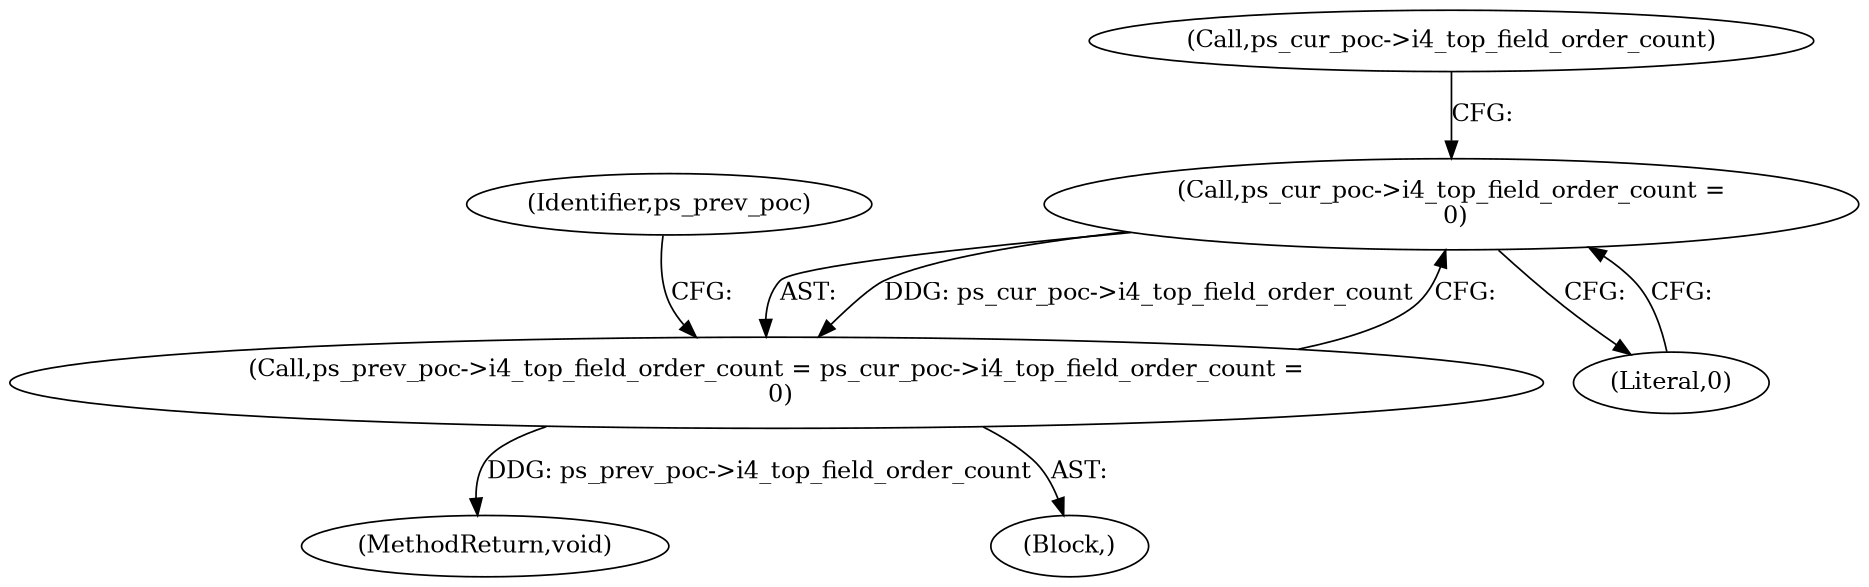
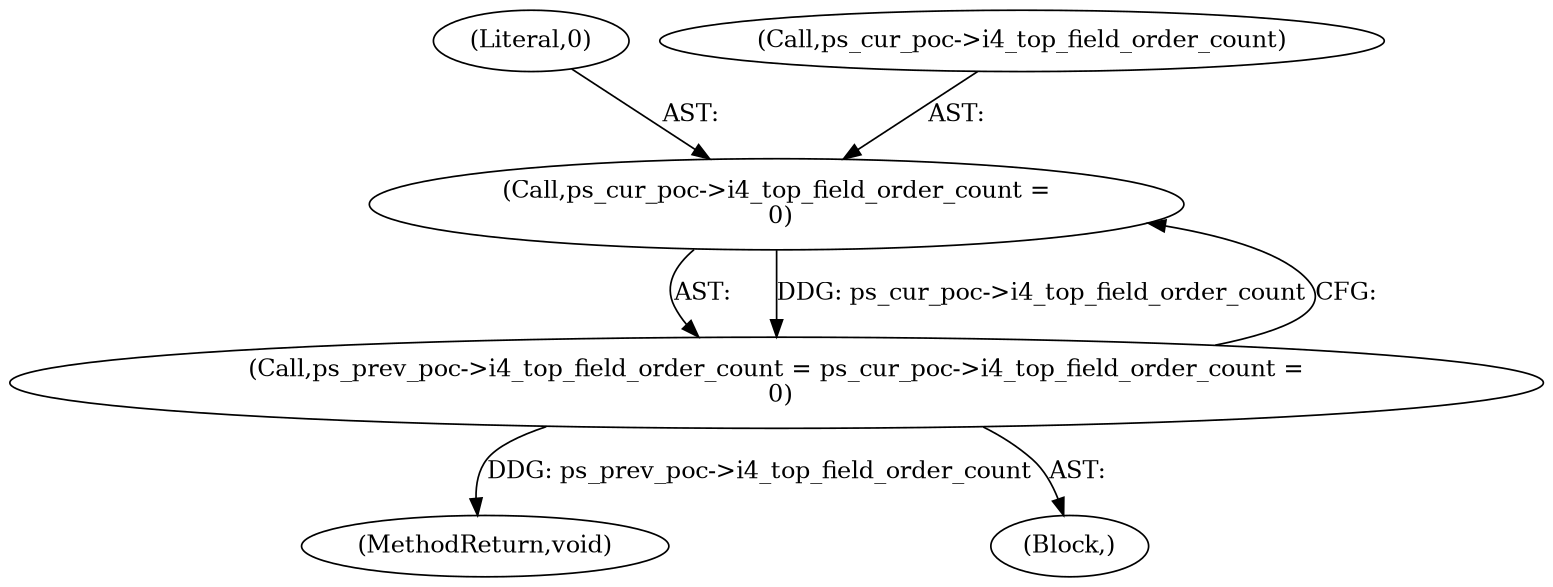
edge "(Call,ps_cur_poc->i4_top_field_order_count)" -> "(Call,ps_cur_poc->i4_top_field_order_count = 0)": label "CFG: " -> "AST: "
node "(Identifier,ps_prev_poc)": removed
edge "(Literal,0)" -> "(Call,ps_cur_poc->i4_top_field_order_count = 0)": label "CFG: " -> "AST: "
edge "(Call,ps_cur_poc->i4_top_field_order_count = 0)" -> "(Literal,0)": removed, label "CFG:"
